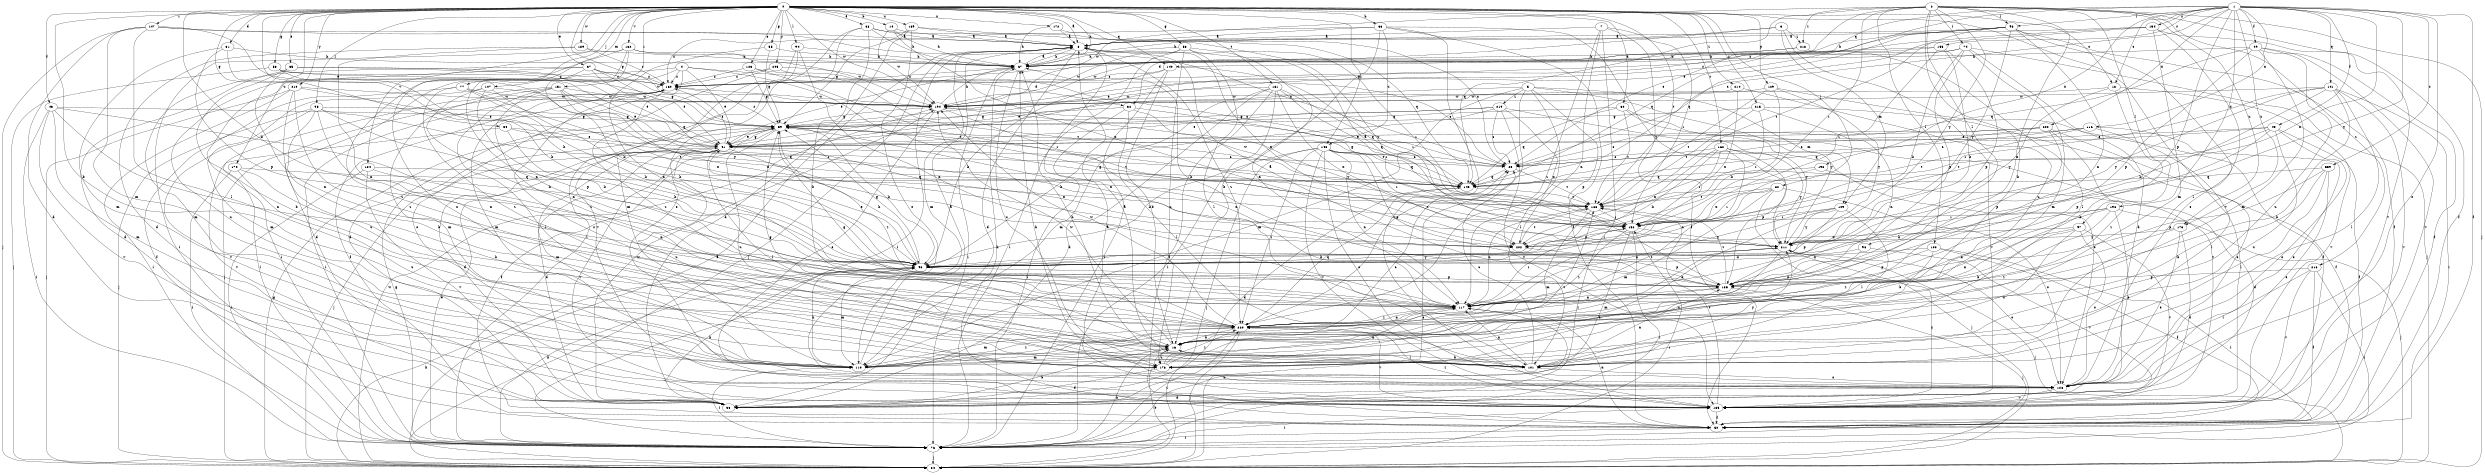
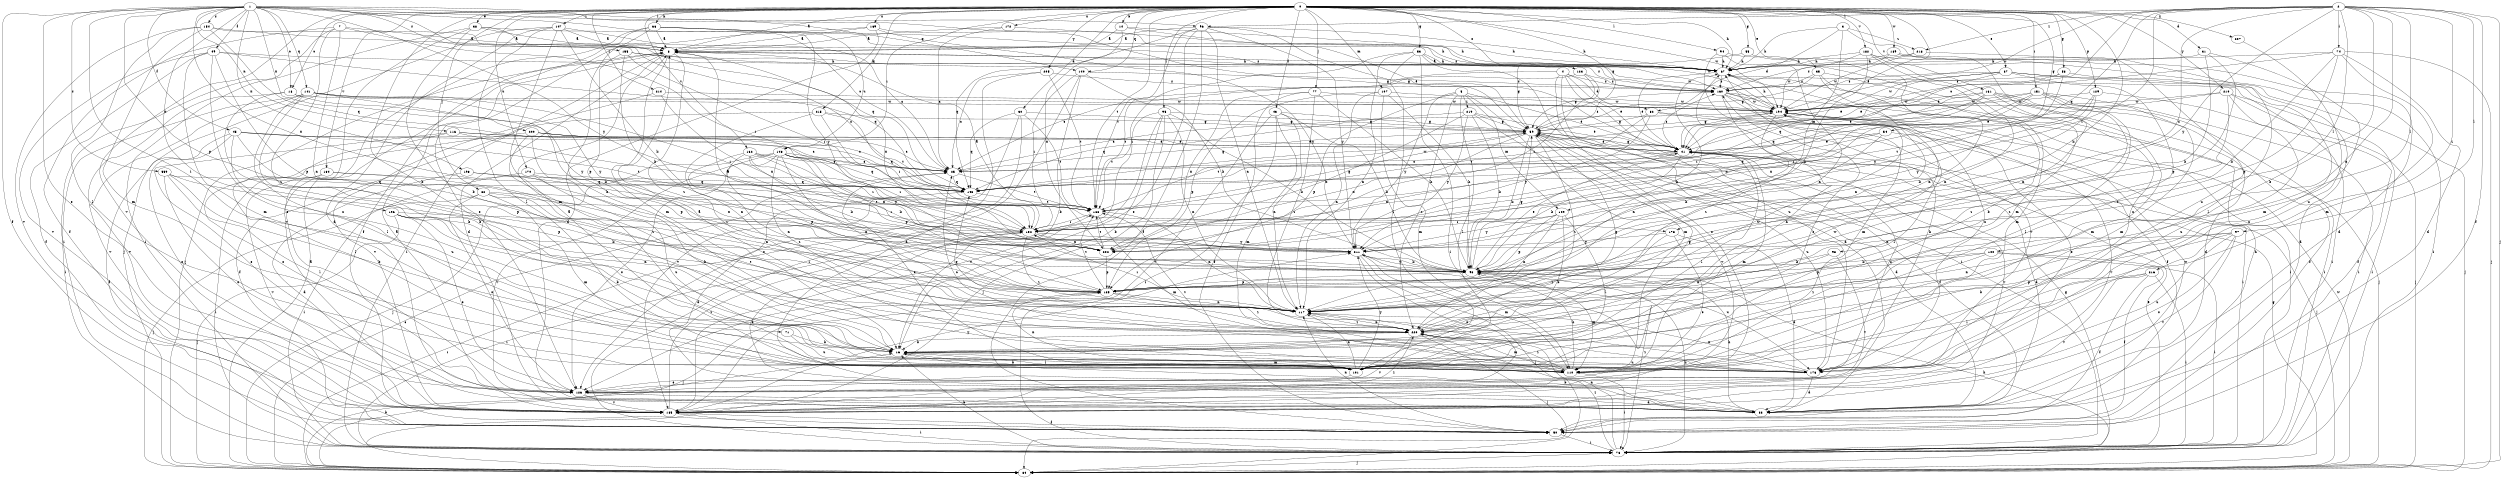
node "207": added
node "71": added
